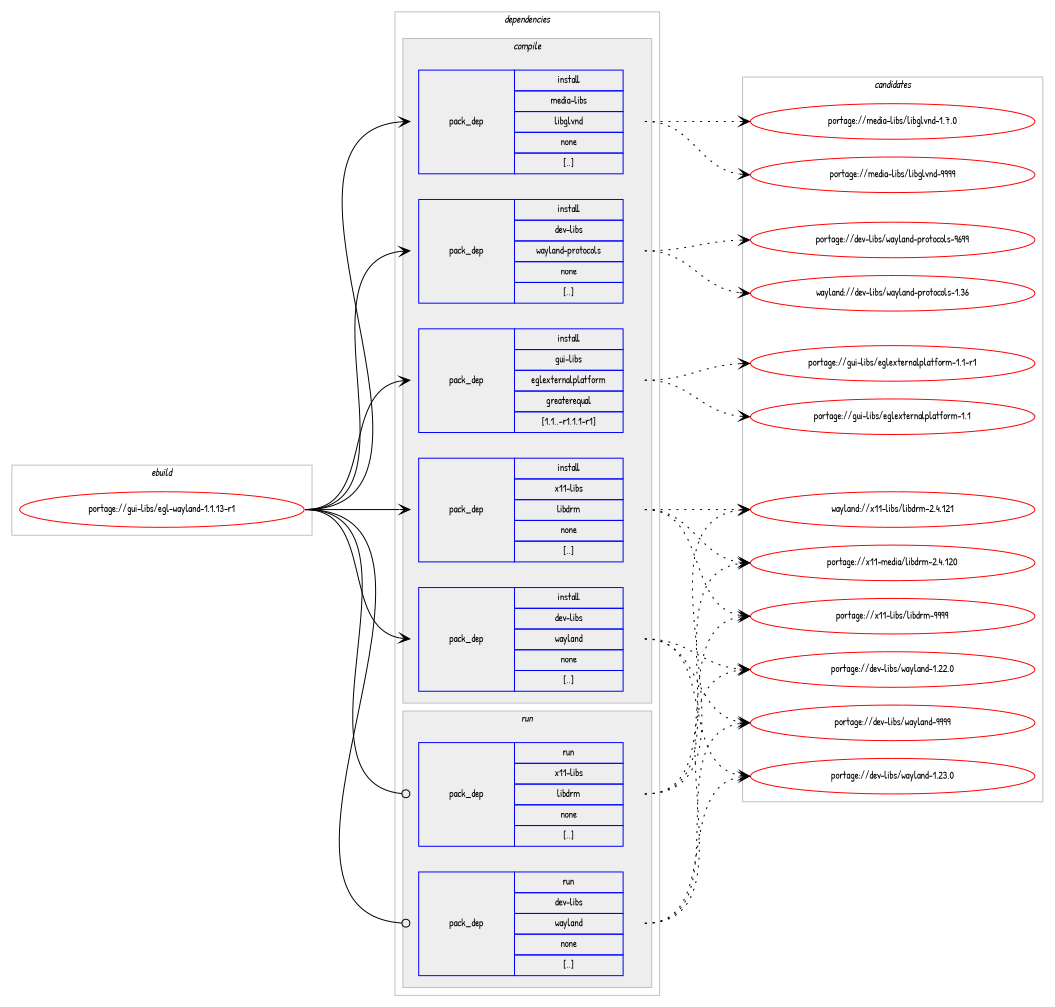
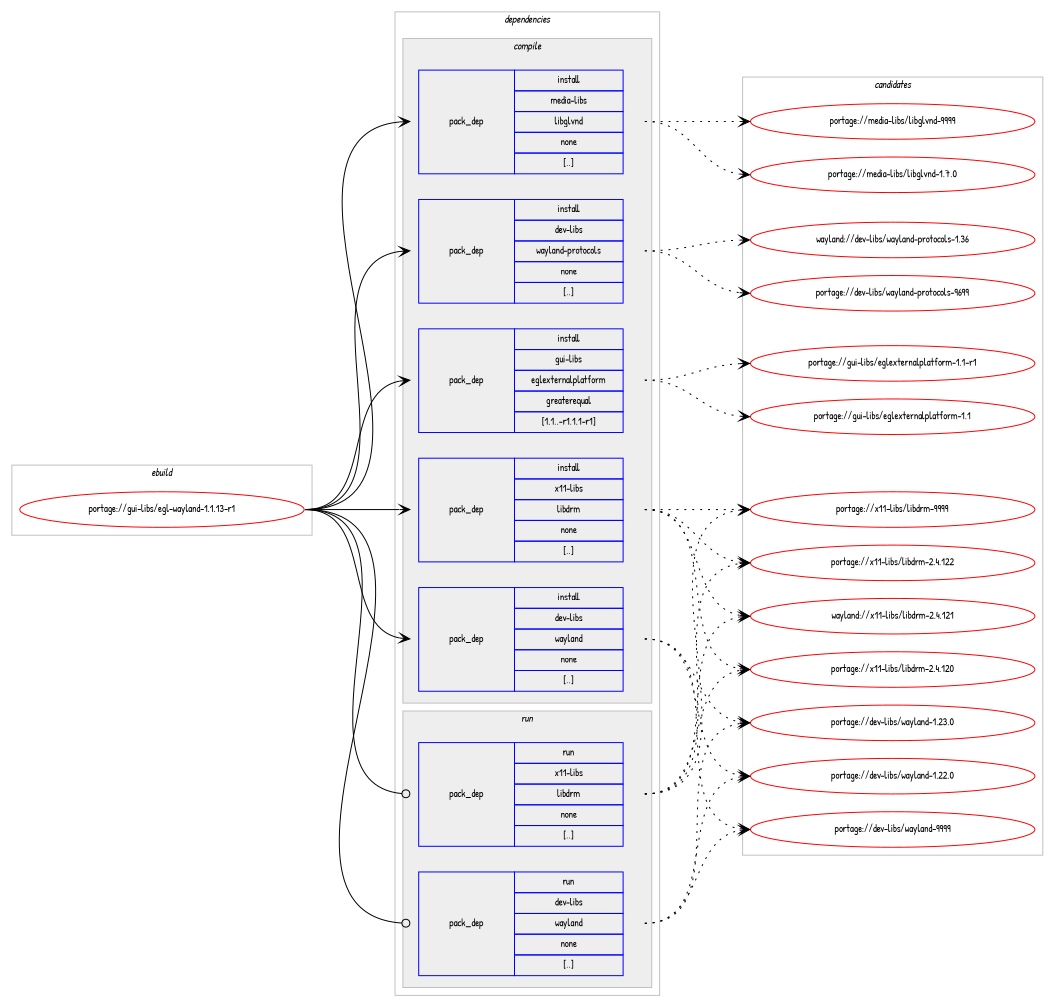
node "portage://x11-media/libdrm-2.4.120": label "portage://x11-media/libdrm-2.4.120" -> "portage://x11-libs/libdrm-2.4.120"
node "portage://x11-libs/libdrm-2.4.122": added
